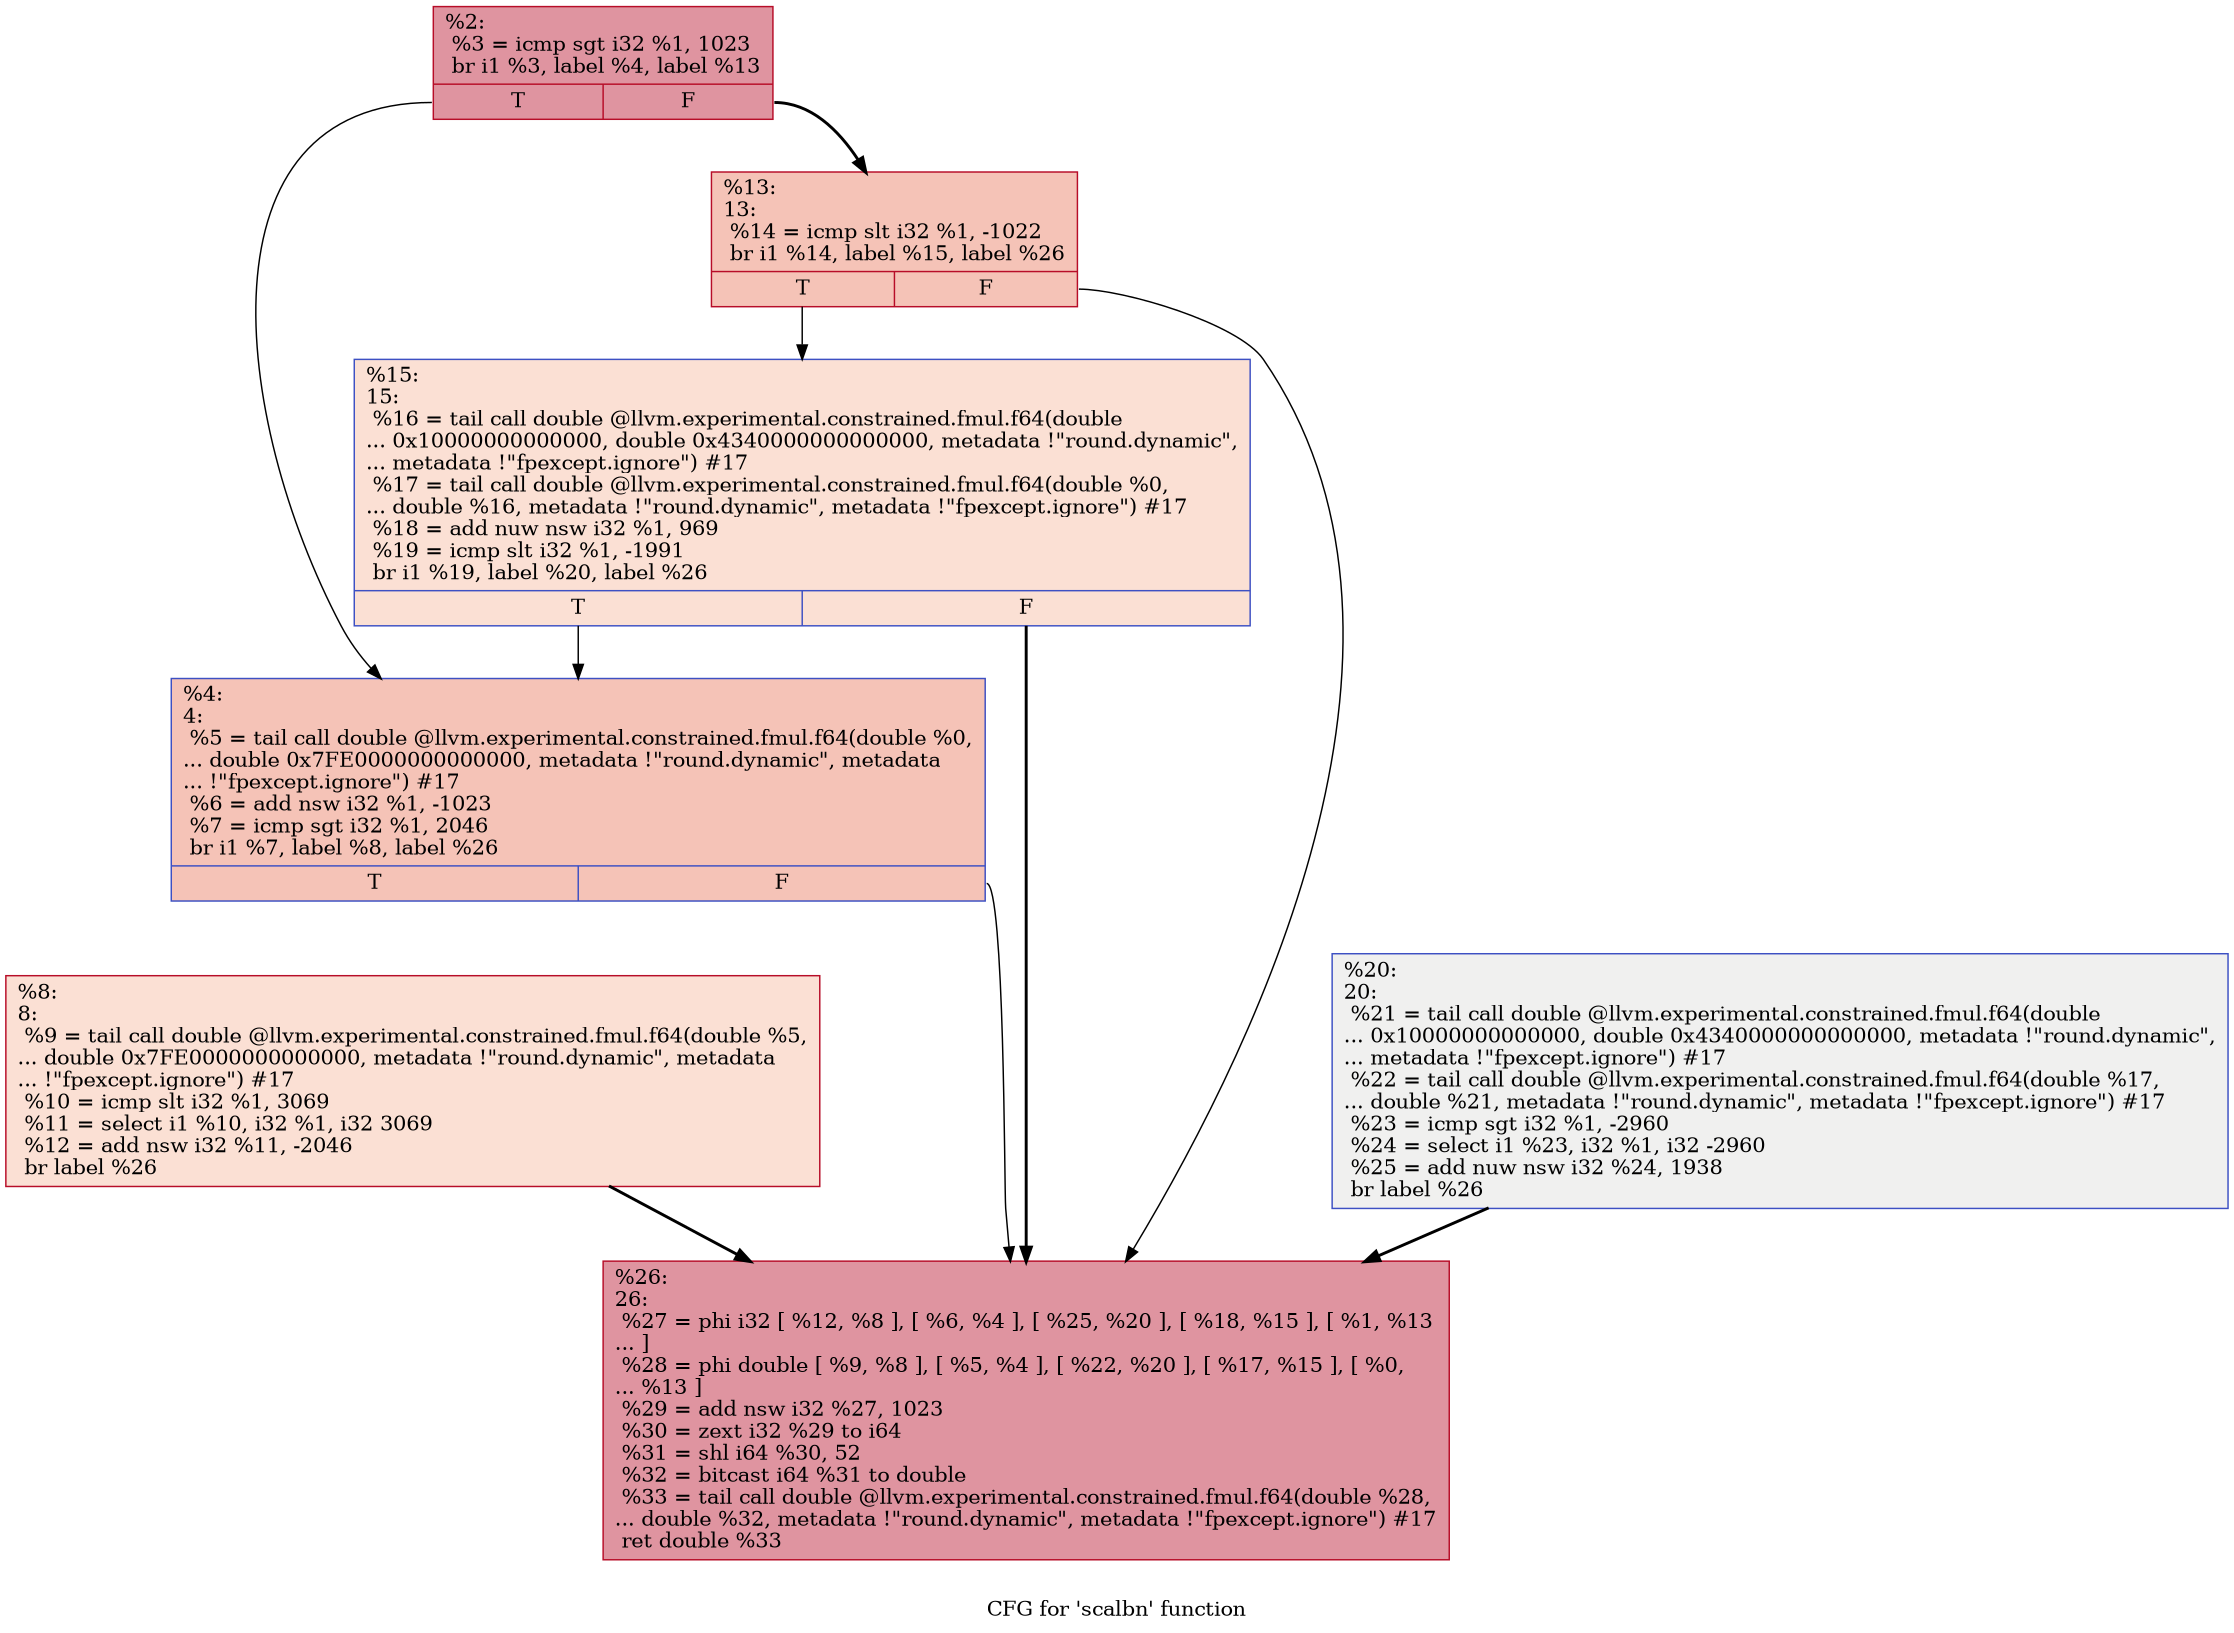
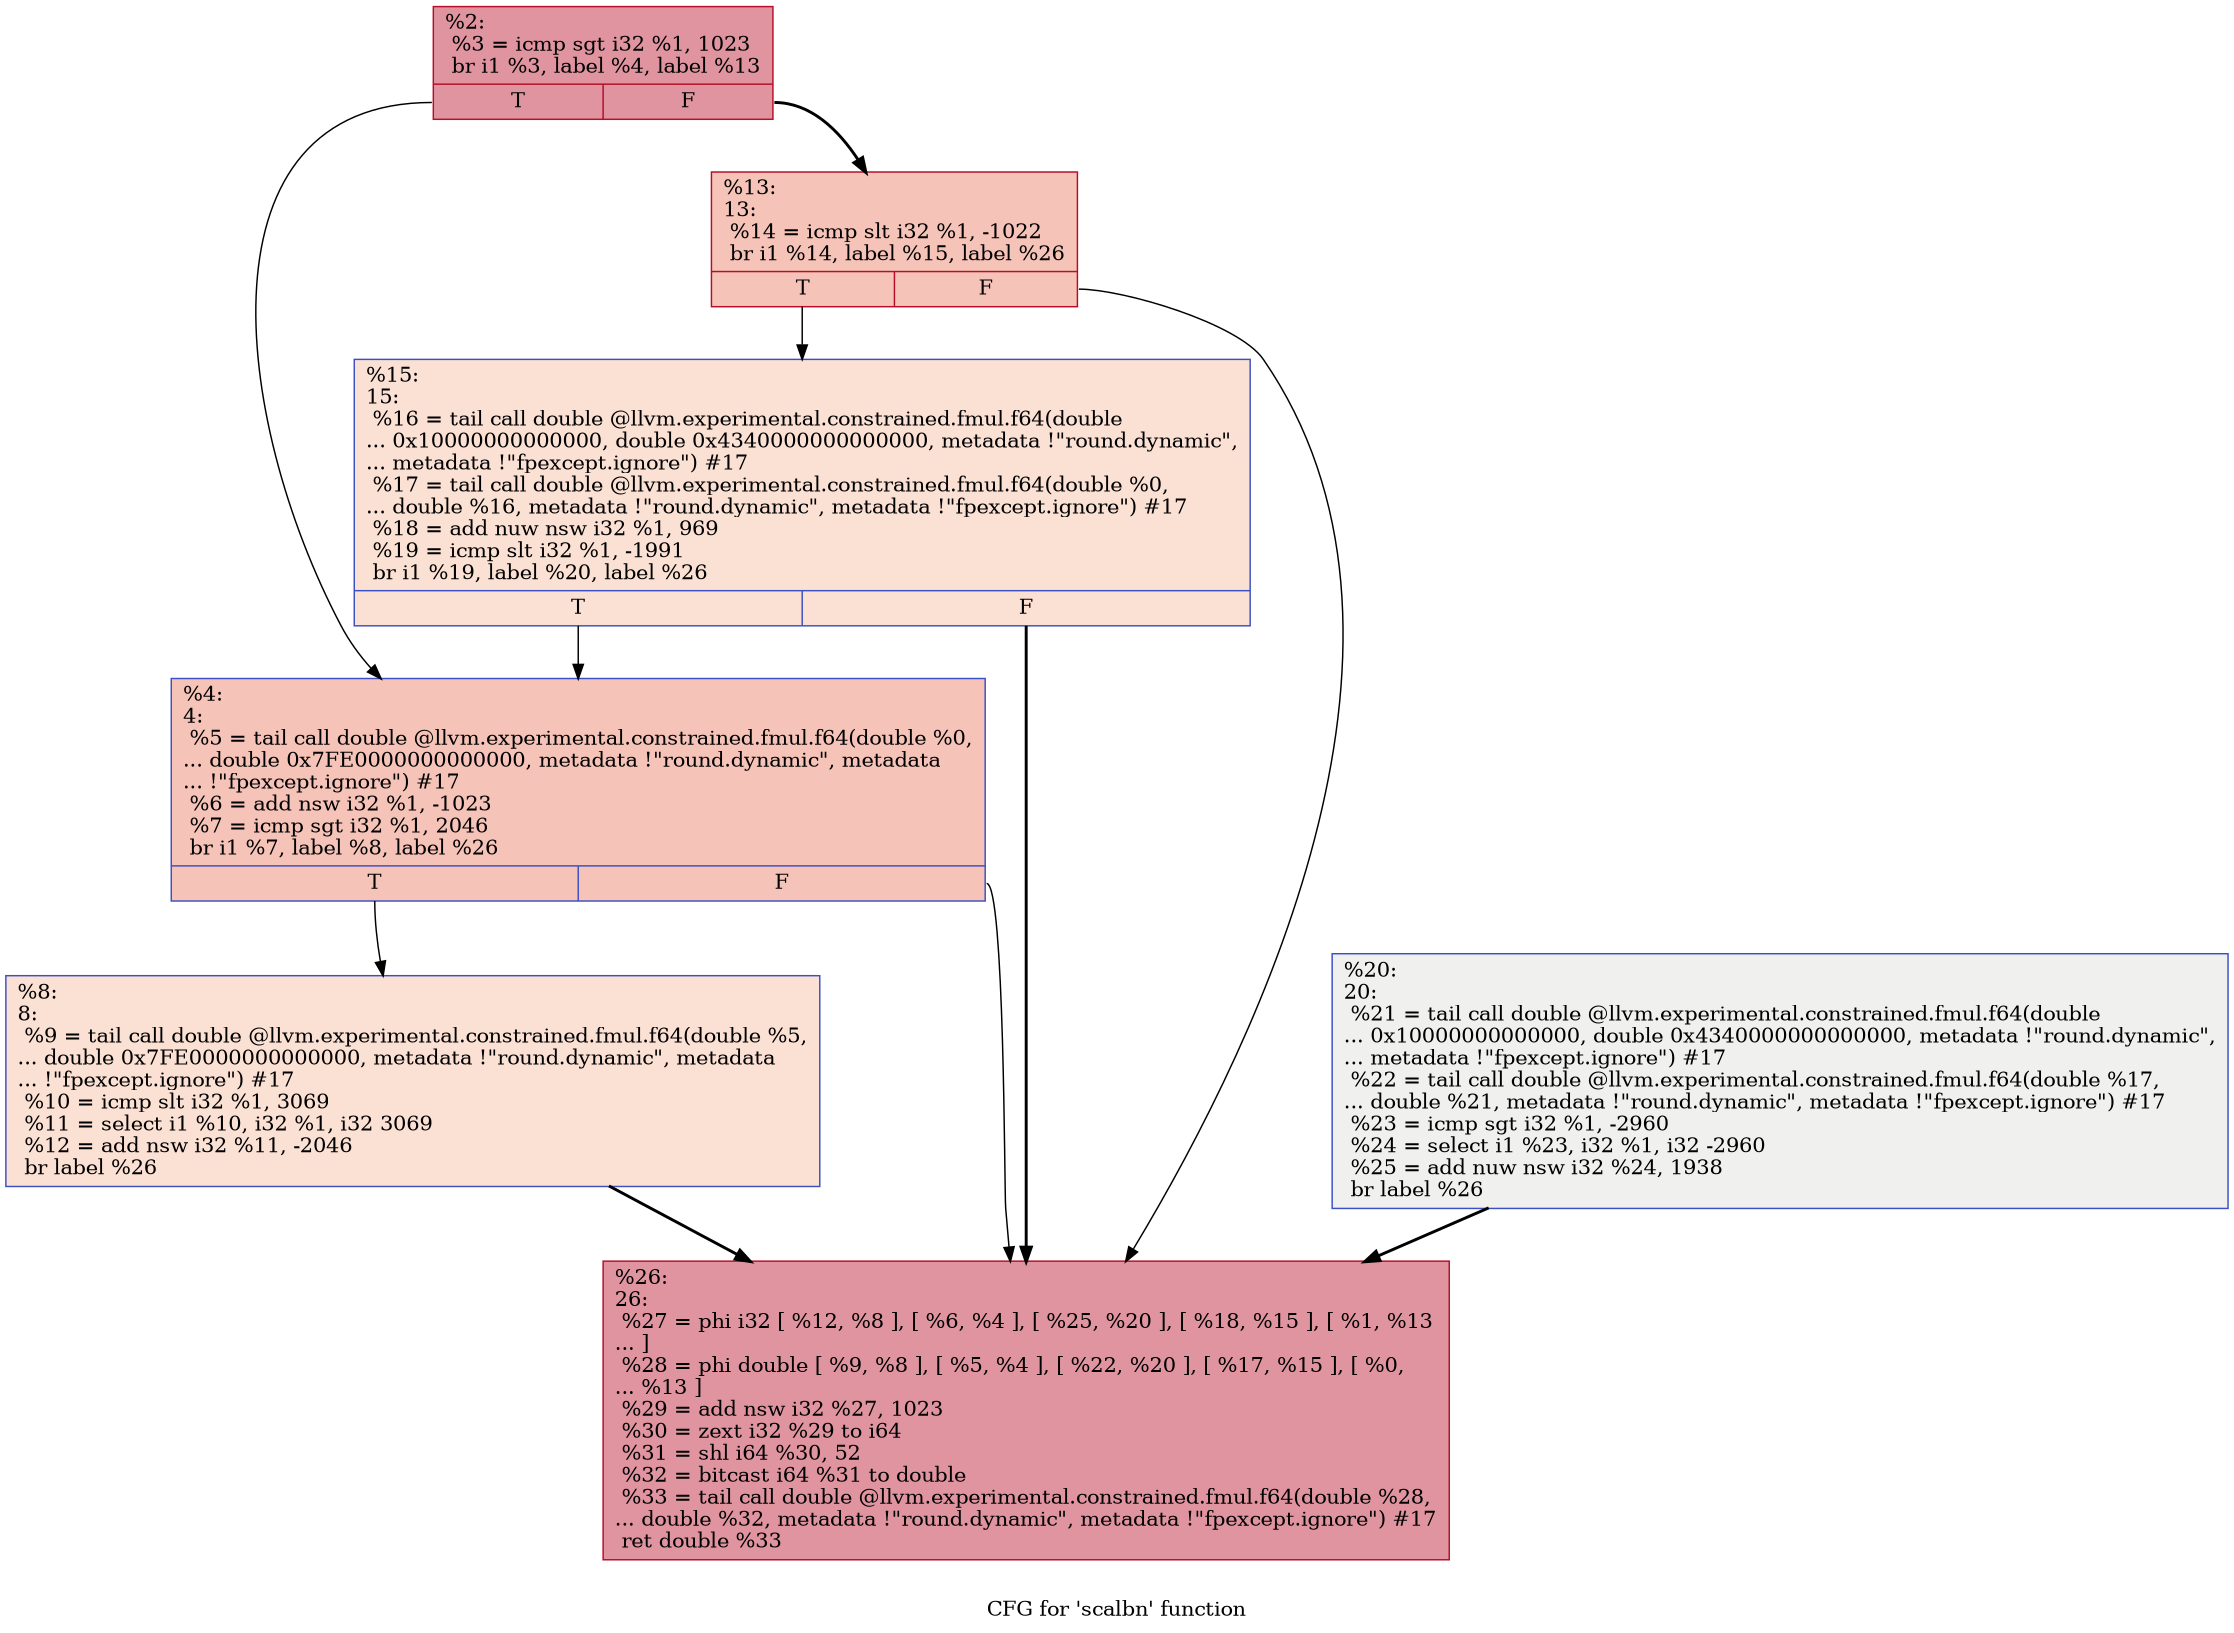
edge "%4:" -> "%8:": added
node "%8:": color #b70d28ff -> #3d50c3ff
